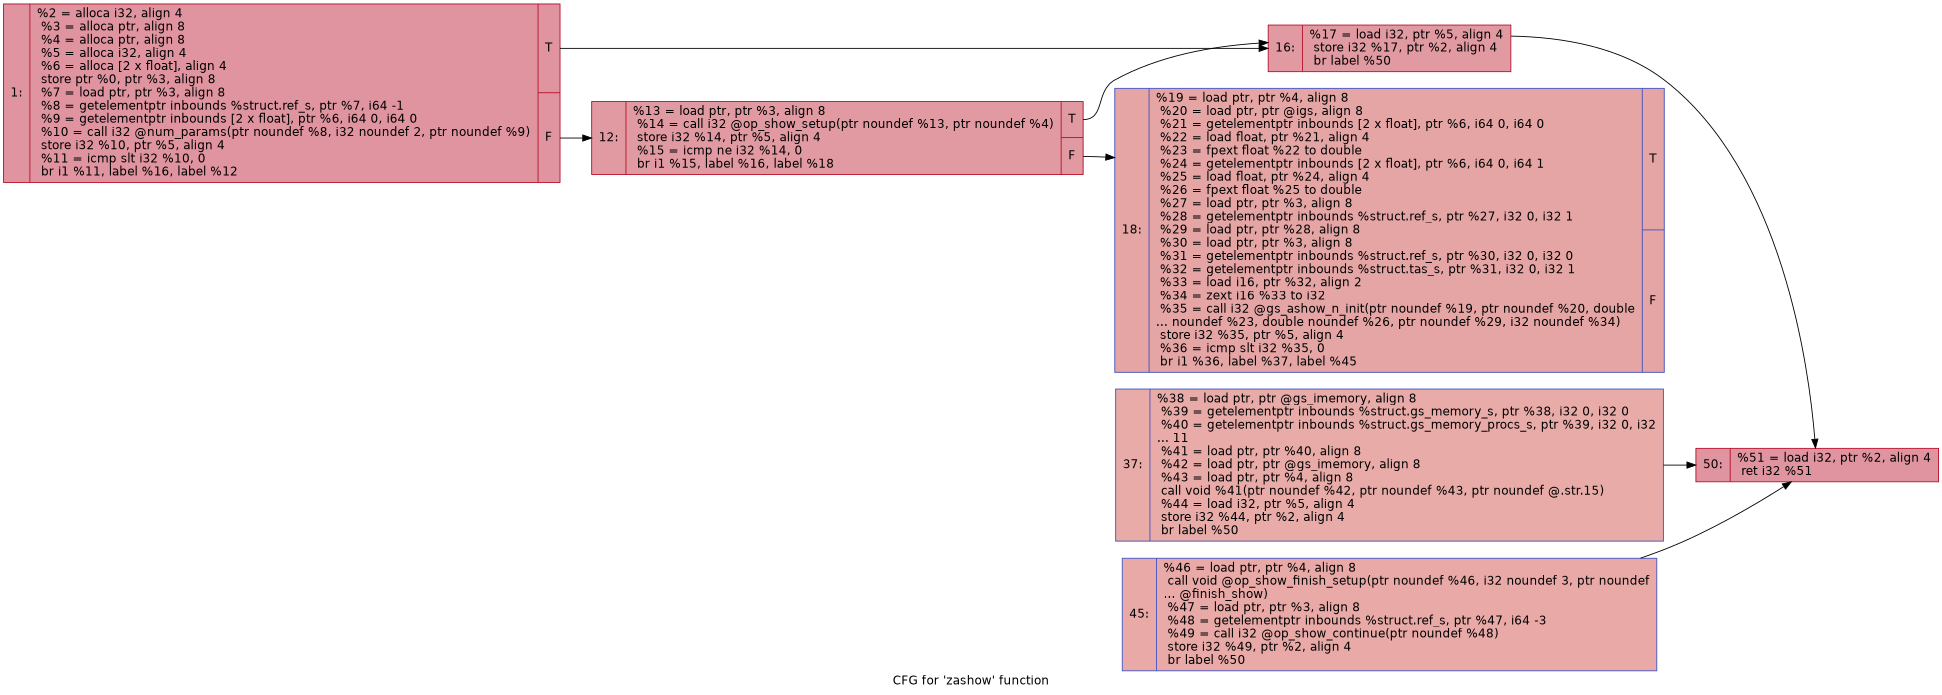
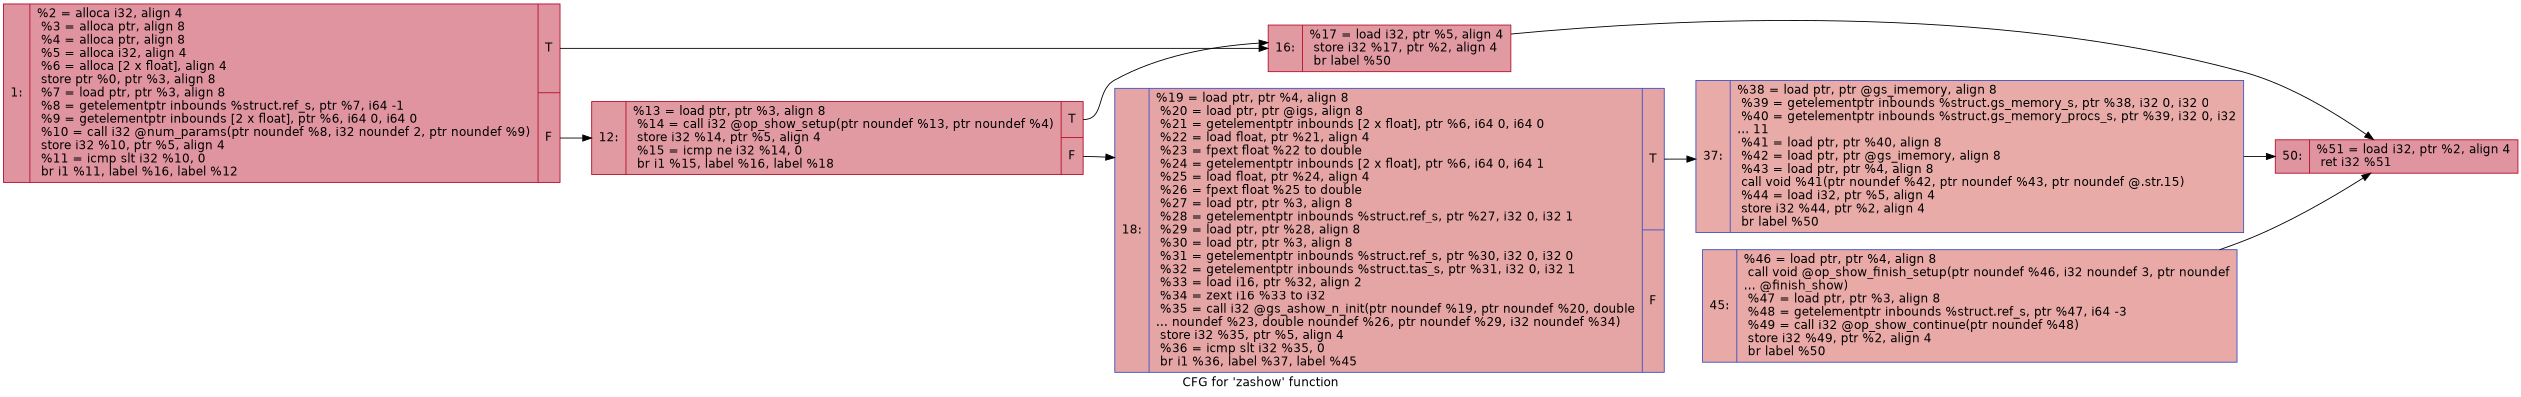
edge "18:" -> "37:": added
